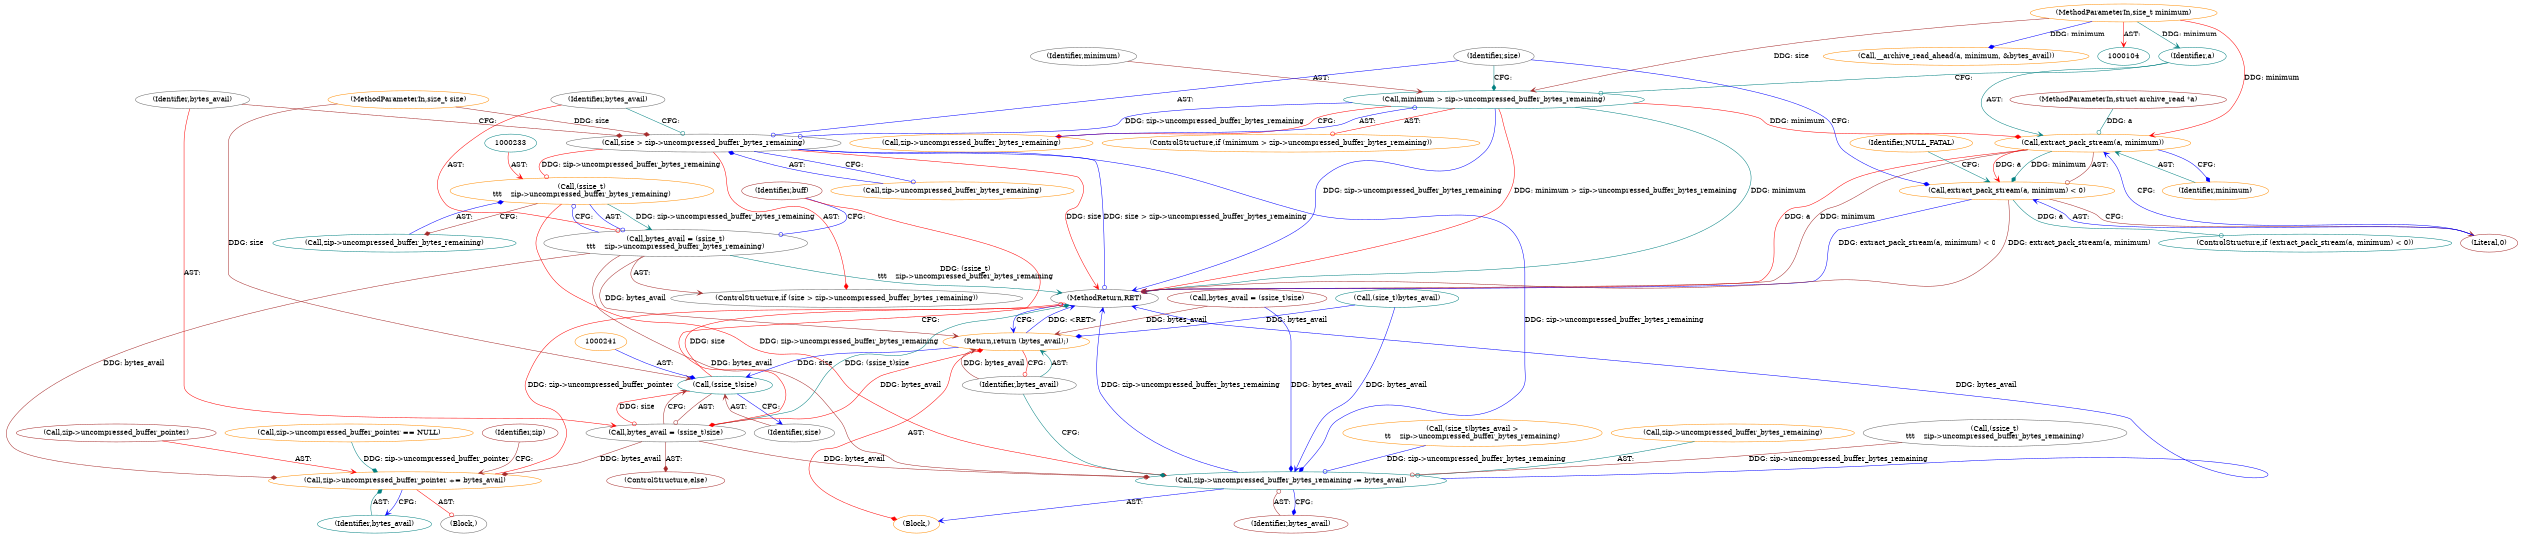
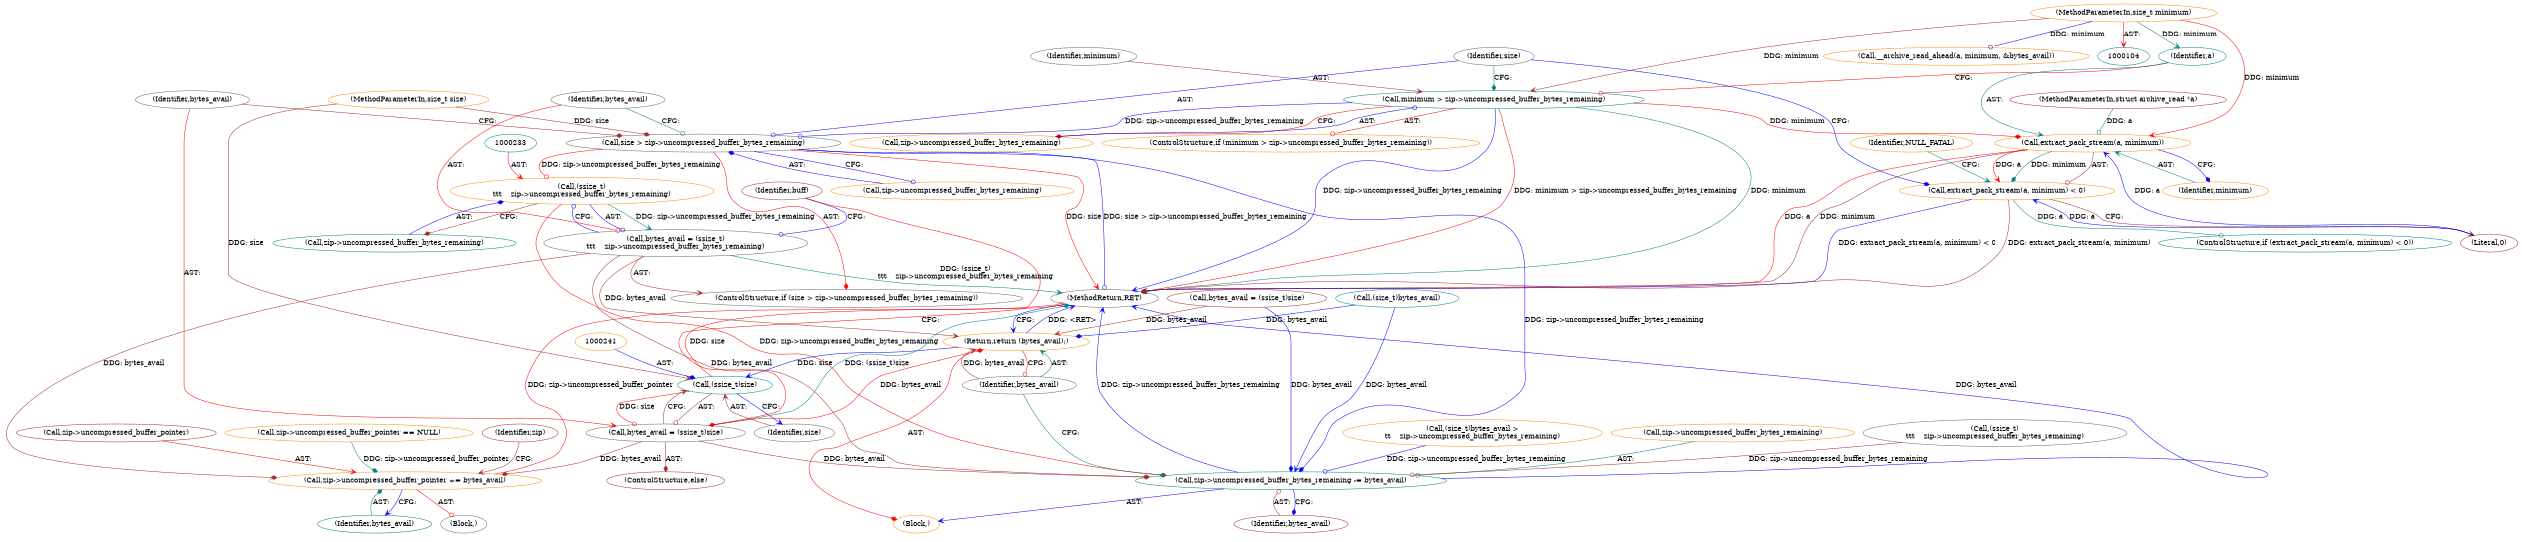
edge "(MethodParameterIn,size_t minimum)" -> "(Call,__archive_read_ahead(a, minimum, &bytes_avail))": arrowhead diamond -> odot
edge "(MethodParameterIn,size_t minimum)" -> "(Call,minimum > zip->uncompressed_buffer_bytes_remaining)": label "DDG: size" -> "DDG: minimum"
edge "(Identifier,a)" -> "(Call,minimum > zip->uncompressed_buffer_bytes_remaining)": color teal -> red
edge "(Literal,0)" -> "(Call,extract_pack_stream(a, minimum))": label "CFG: " -> "DDG: a"
edge "(Literal,0)" -> "(Call,extract_pack_stream(a, minimum) < 0)": label "AST: " -> "DDG: a"
